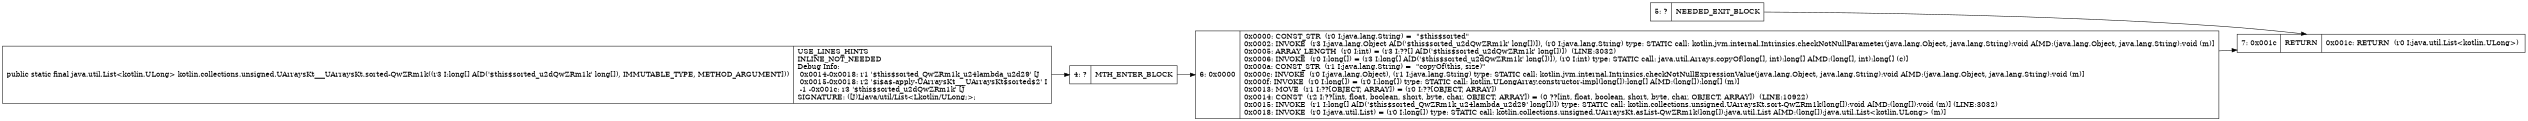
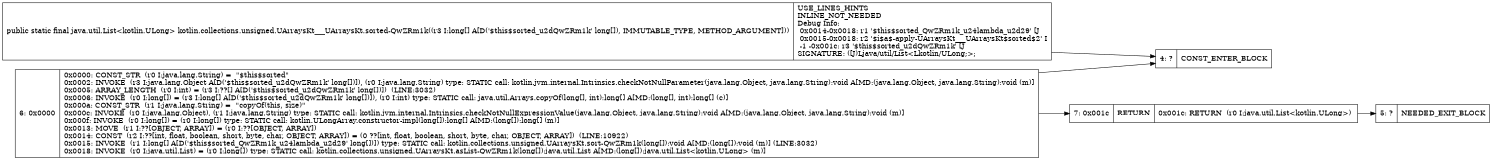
edge "5: ?" -> "7: 0x001c": reversed
node "4: ?": text "MTH_ENTER_BLOCK" -> "CONST_ENTER_BLOCK"
edge "4: ?" -> "6: 0x0000": reversed
